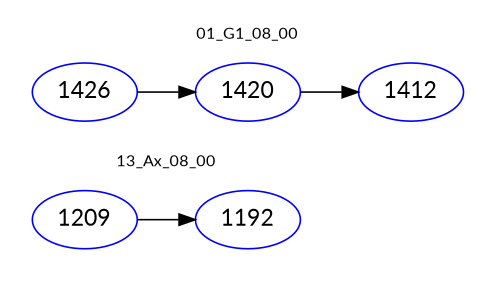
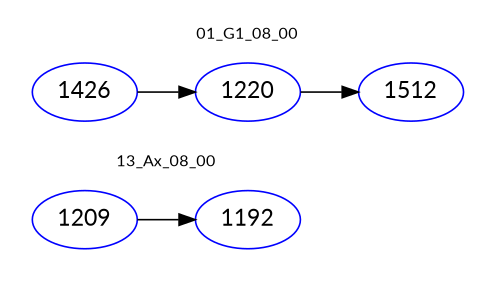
node "1420": label "1420" -> "1220"
node "1412": label "1412" -> "1512"
